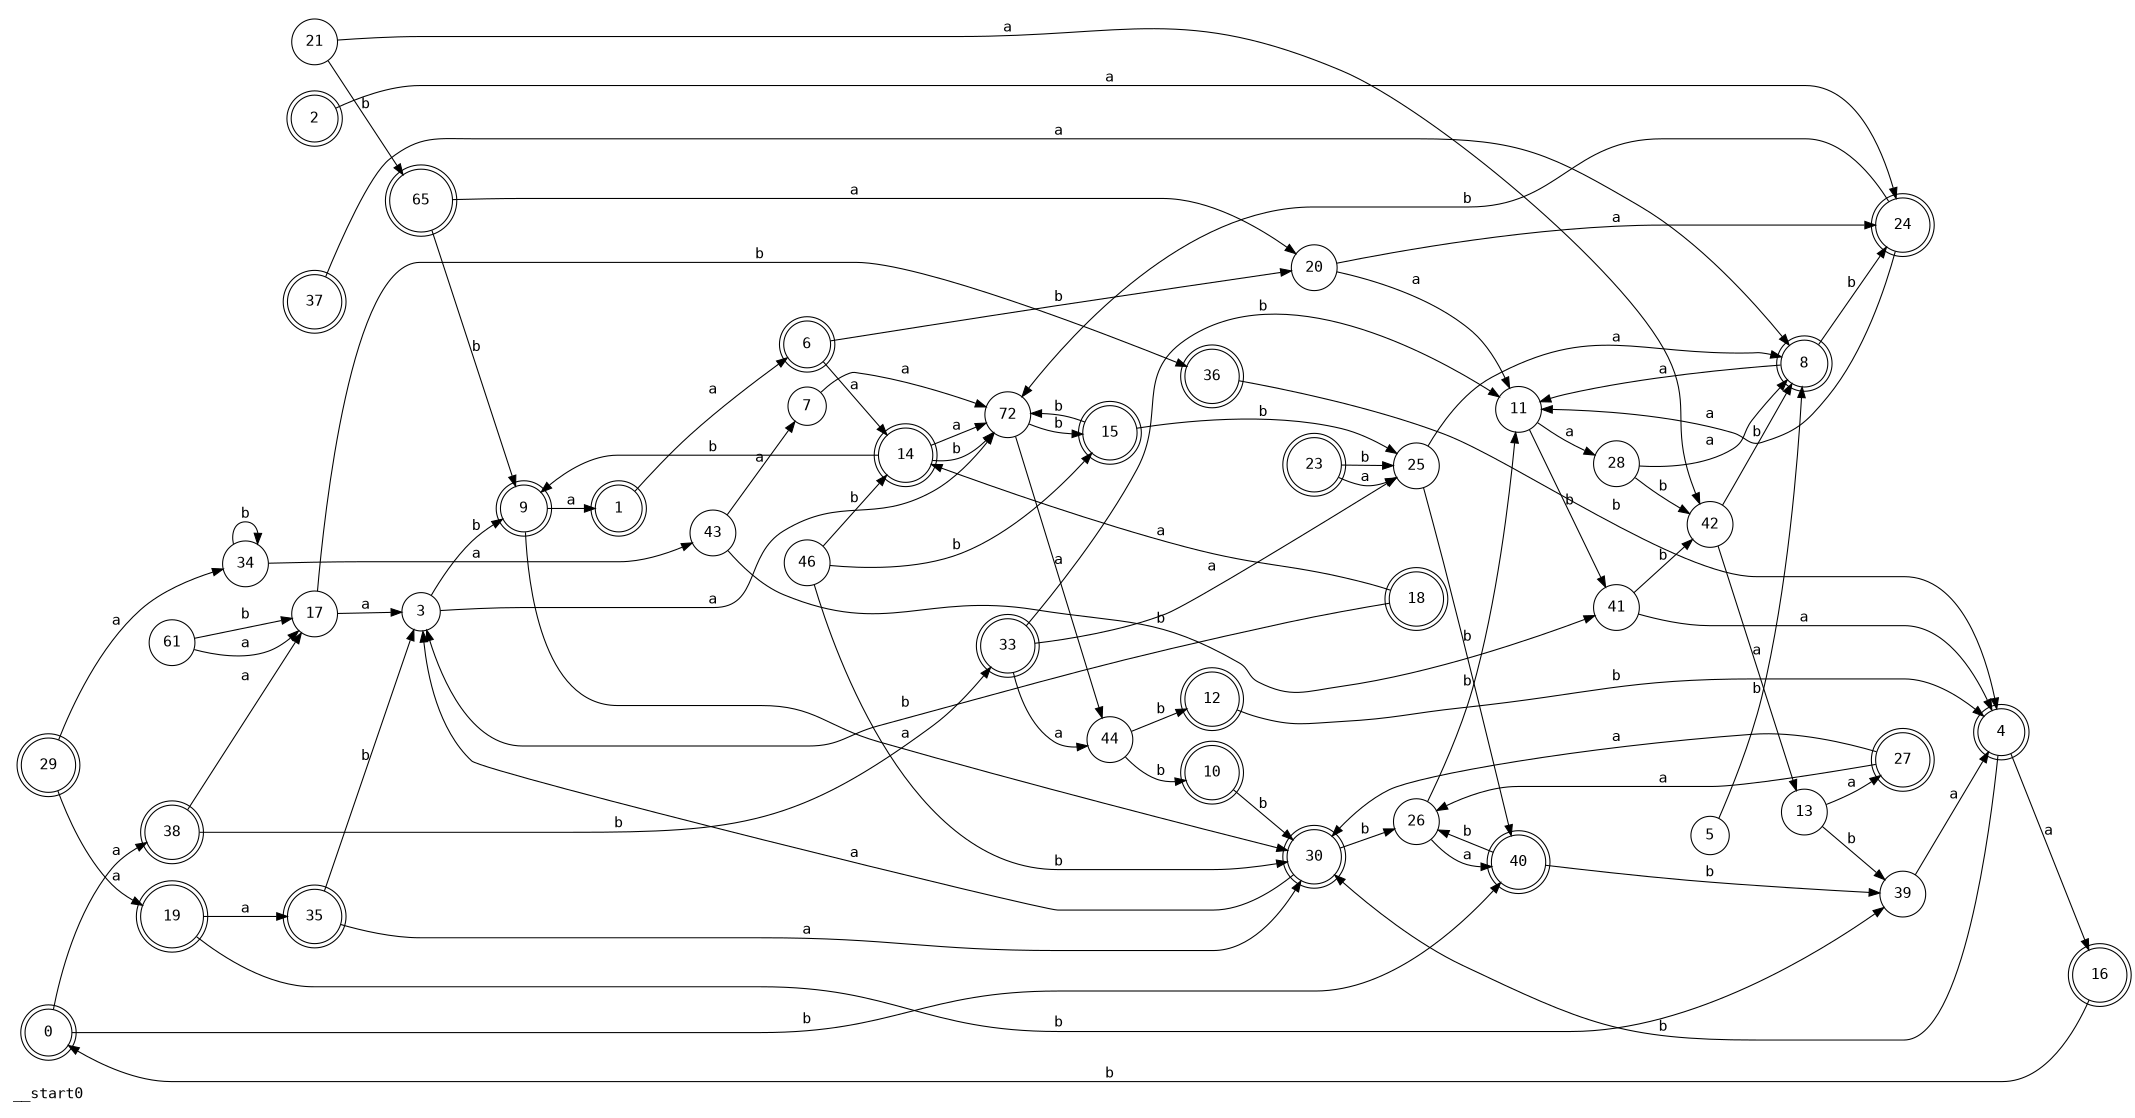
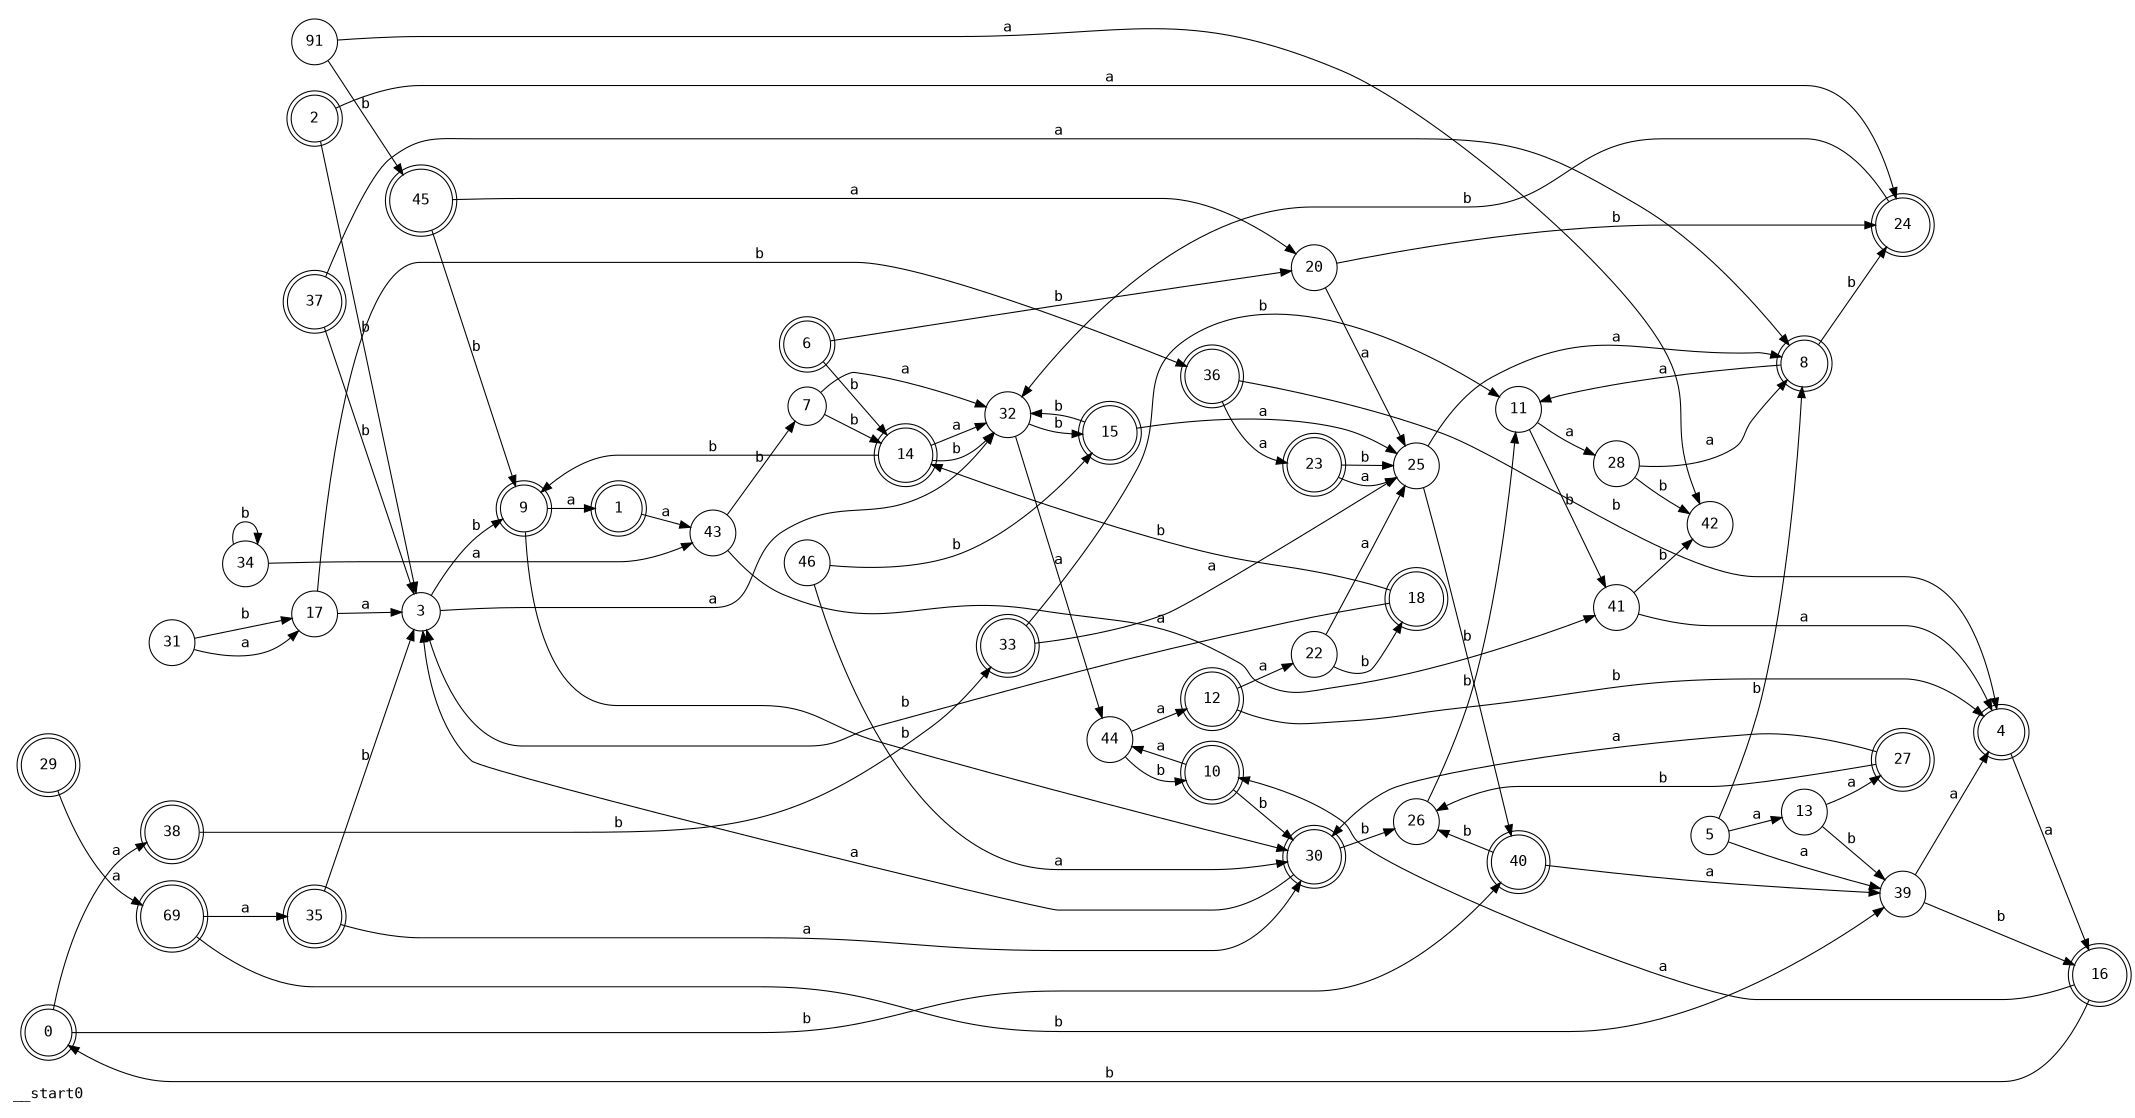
node "21": label "21" -> "91"
node "65": label "65" -> "45"
edge "20" -> "24": label "a" -> "b"
edge "20" -> "11": now "20" -> "25"
edge "2" -> "3": added, label "b"
edge "6" -> "14": label "a" -> "b"
edge "15" -> "25": label "b" -> "a"
node "72": label "72" -> "32"
edge "1" -> "6": now "1" -> "43"
edge "36" -> "23": added, label "a"
edge "24" -> "11": removed, label "a"
edge "42" -> "8": removed, label "b"
edge "37" -> "3": added, label "b"
edge "43" -> "7": label "a" -> "b"
edge "46" -> "14": now "7" -> "14"
edge "18" -> "14": label "a" -> "b"
edge "43" -> "41": label "b" -> "a"
edge "29" -> "34": removed, label "a"
node "61": label "61" -> "31"
node "22": added
edge "42" -> "13": now "5" -> "13"
edge "44" -> "12": label "b" -> "a"
edge "33" -> "44": now "10" -> "44"
edge "38" -> "17": removed, label "a"
edge "9" -> "30": label "a" -> "b"
edge "27" -> "26": label "a" -> "b"
edge "26" -> "40": removed, label "a"
edge "46" -> "30": label "b" -> "a"
edge "5" -> "39": added, label "a"
edge "40" -> "39": label "b" -> "a"
node "19": label "19" -> "69"
edge "39" -> "16": added, label "b"
edge "16" -> "10": added, label "a"
edge "4" -> "30": removed, label "b"
